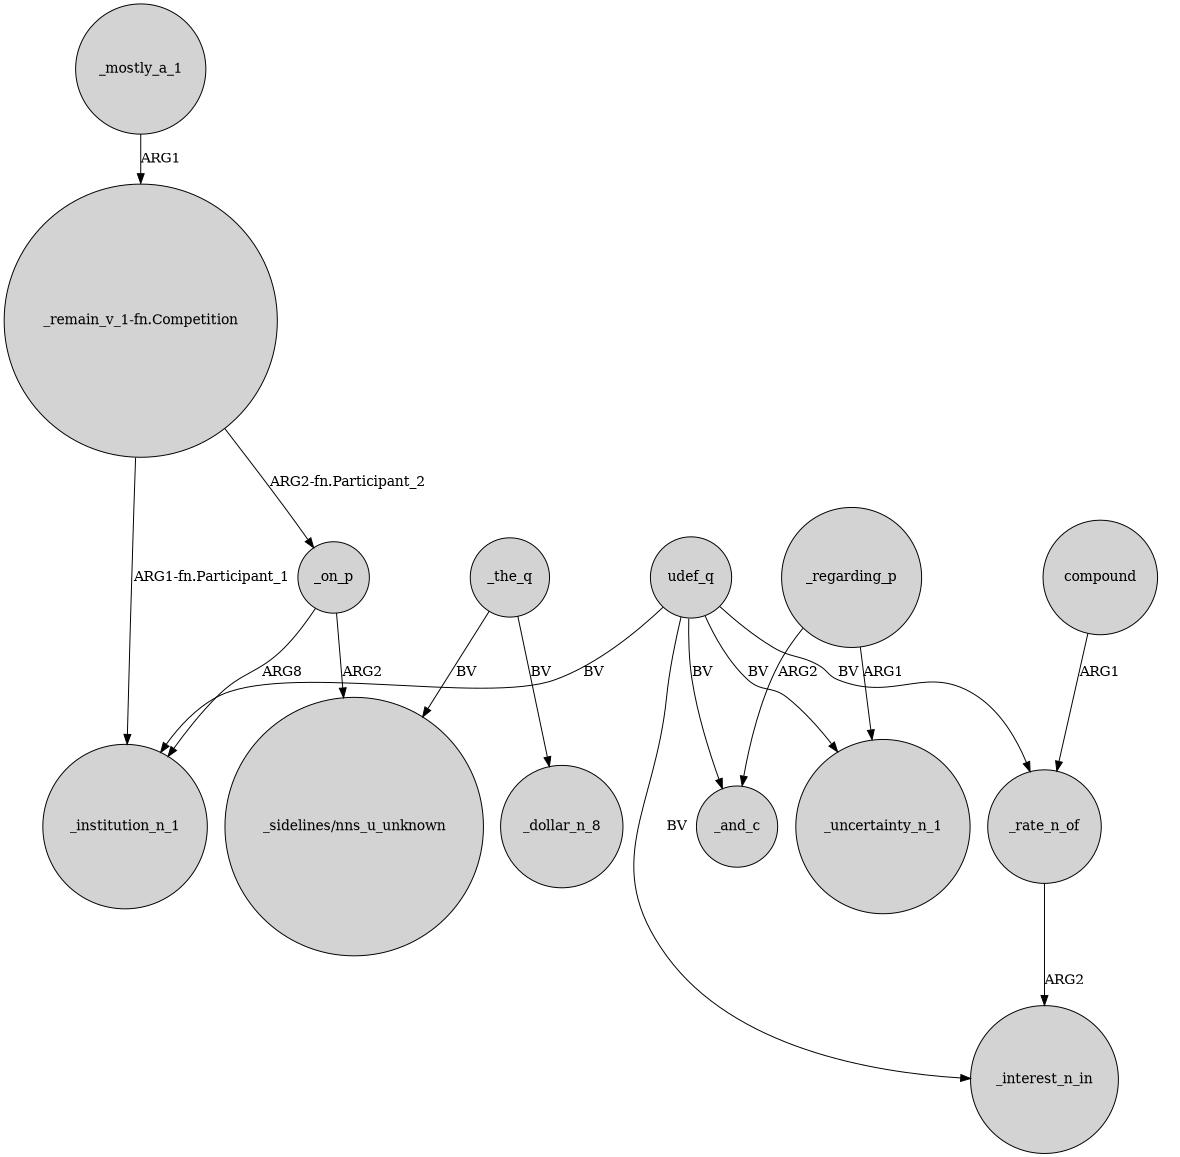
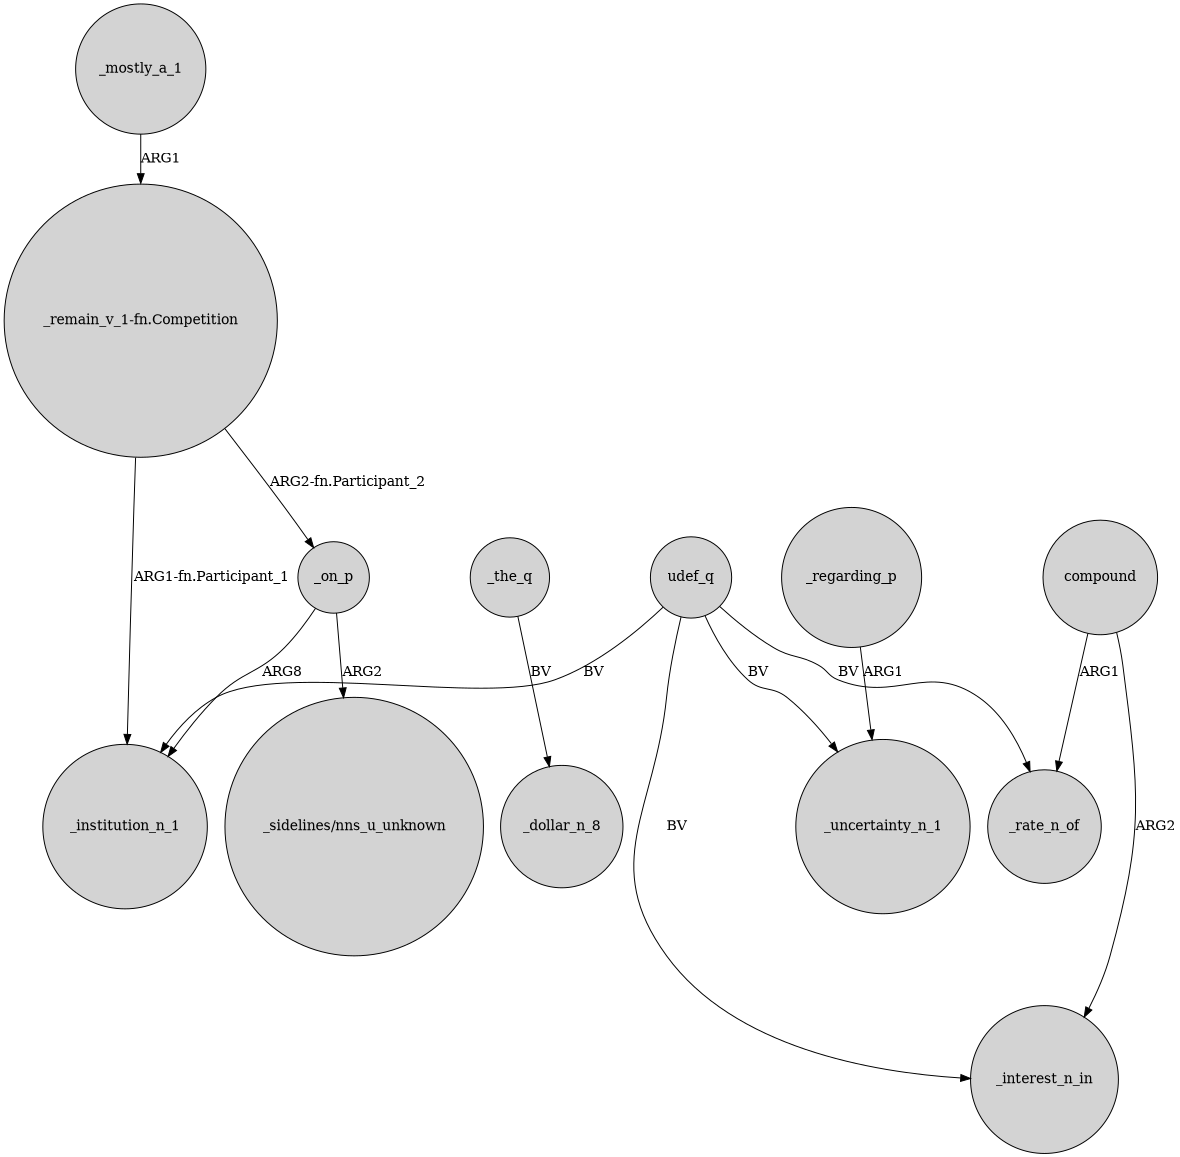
edge "_the_q" -> "_sidelines/nns_u_unknown": removed, label "BV"
node "_and_c": removed
edge "_rate_n_of" -> "_interest_n_in": now "compound" -> "_interest_n_in"
